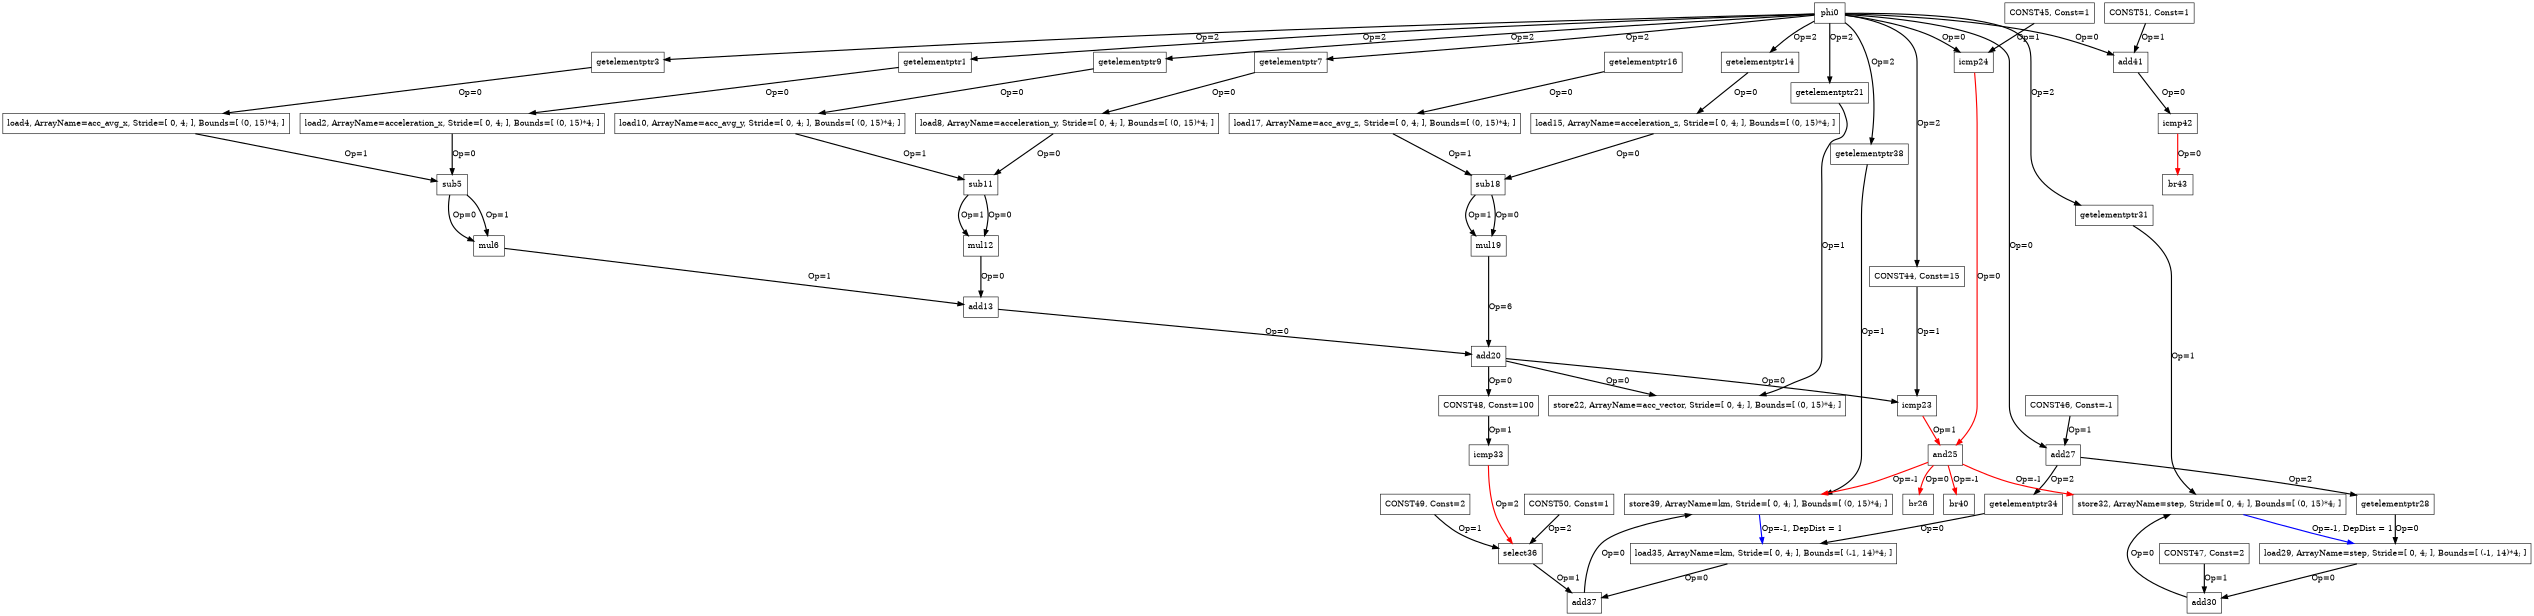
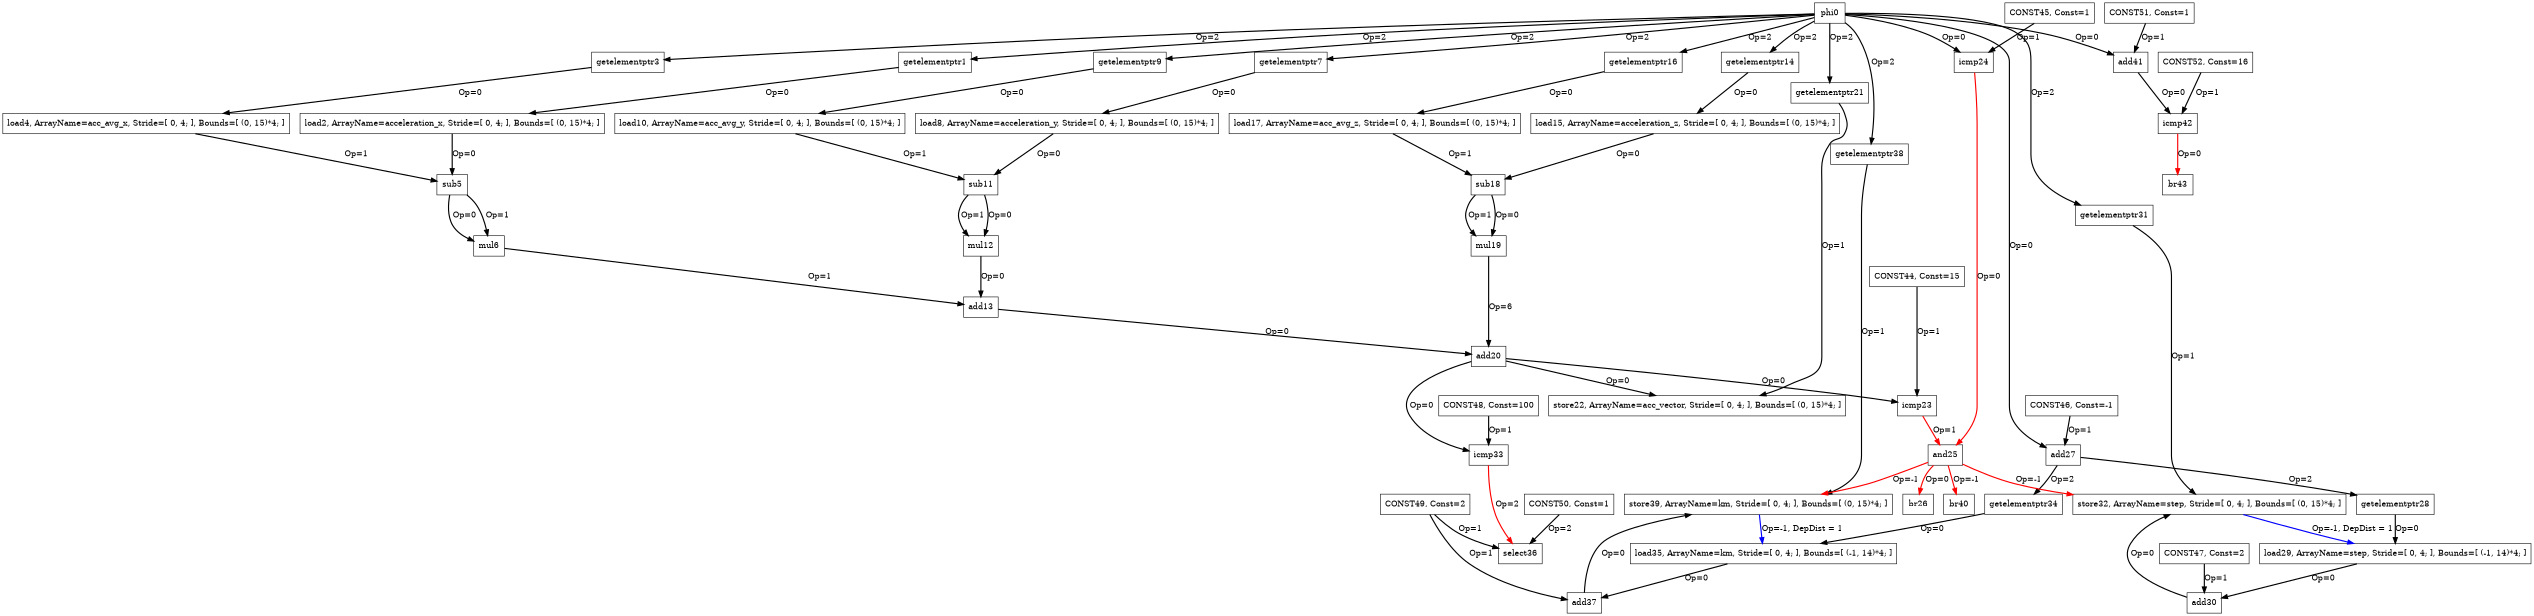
node "CONST52, Const=16": added
edge "phi0" -> "CONST44, Const=15": now "phi0" -> "getelementptr16"
edge "add20" -> "CONST48, Const=100": now "add20" -> "icmp33"
edge "select36" -> "add37": now "CONST49, Const=2" -> "add37"
